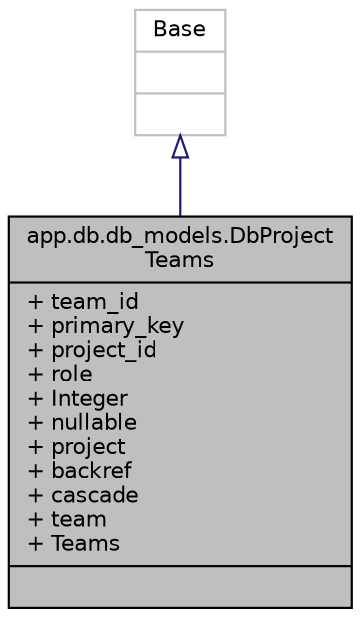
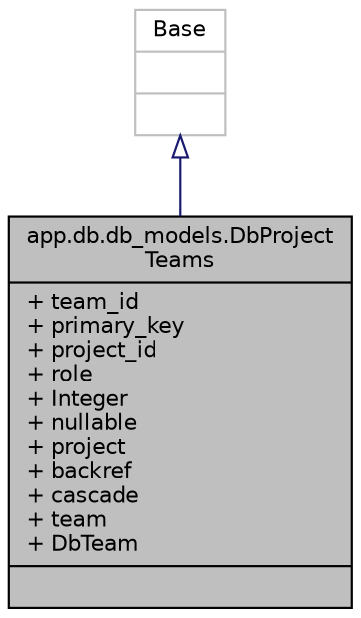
node "app.db.db_models.DbProject": text "+ Teams" -> "+ DbTeam"
